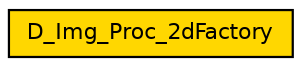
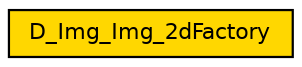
node "D_Img_Proc_2dFactory": label "D_Img_Proc_2dFactory" -> "D_Img_Img_2dFactory"
